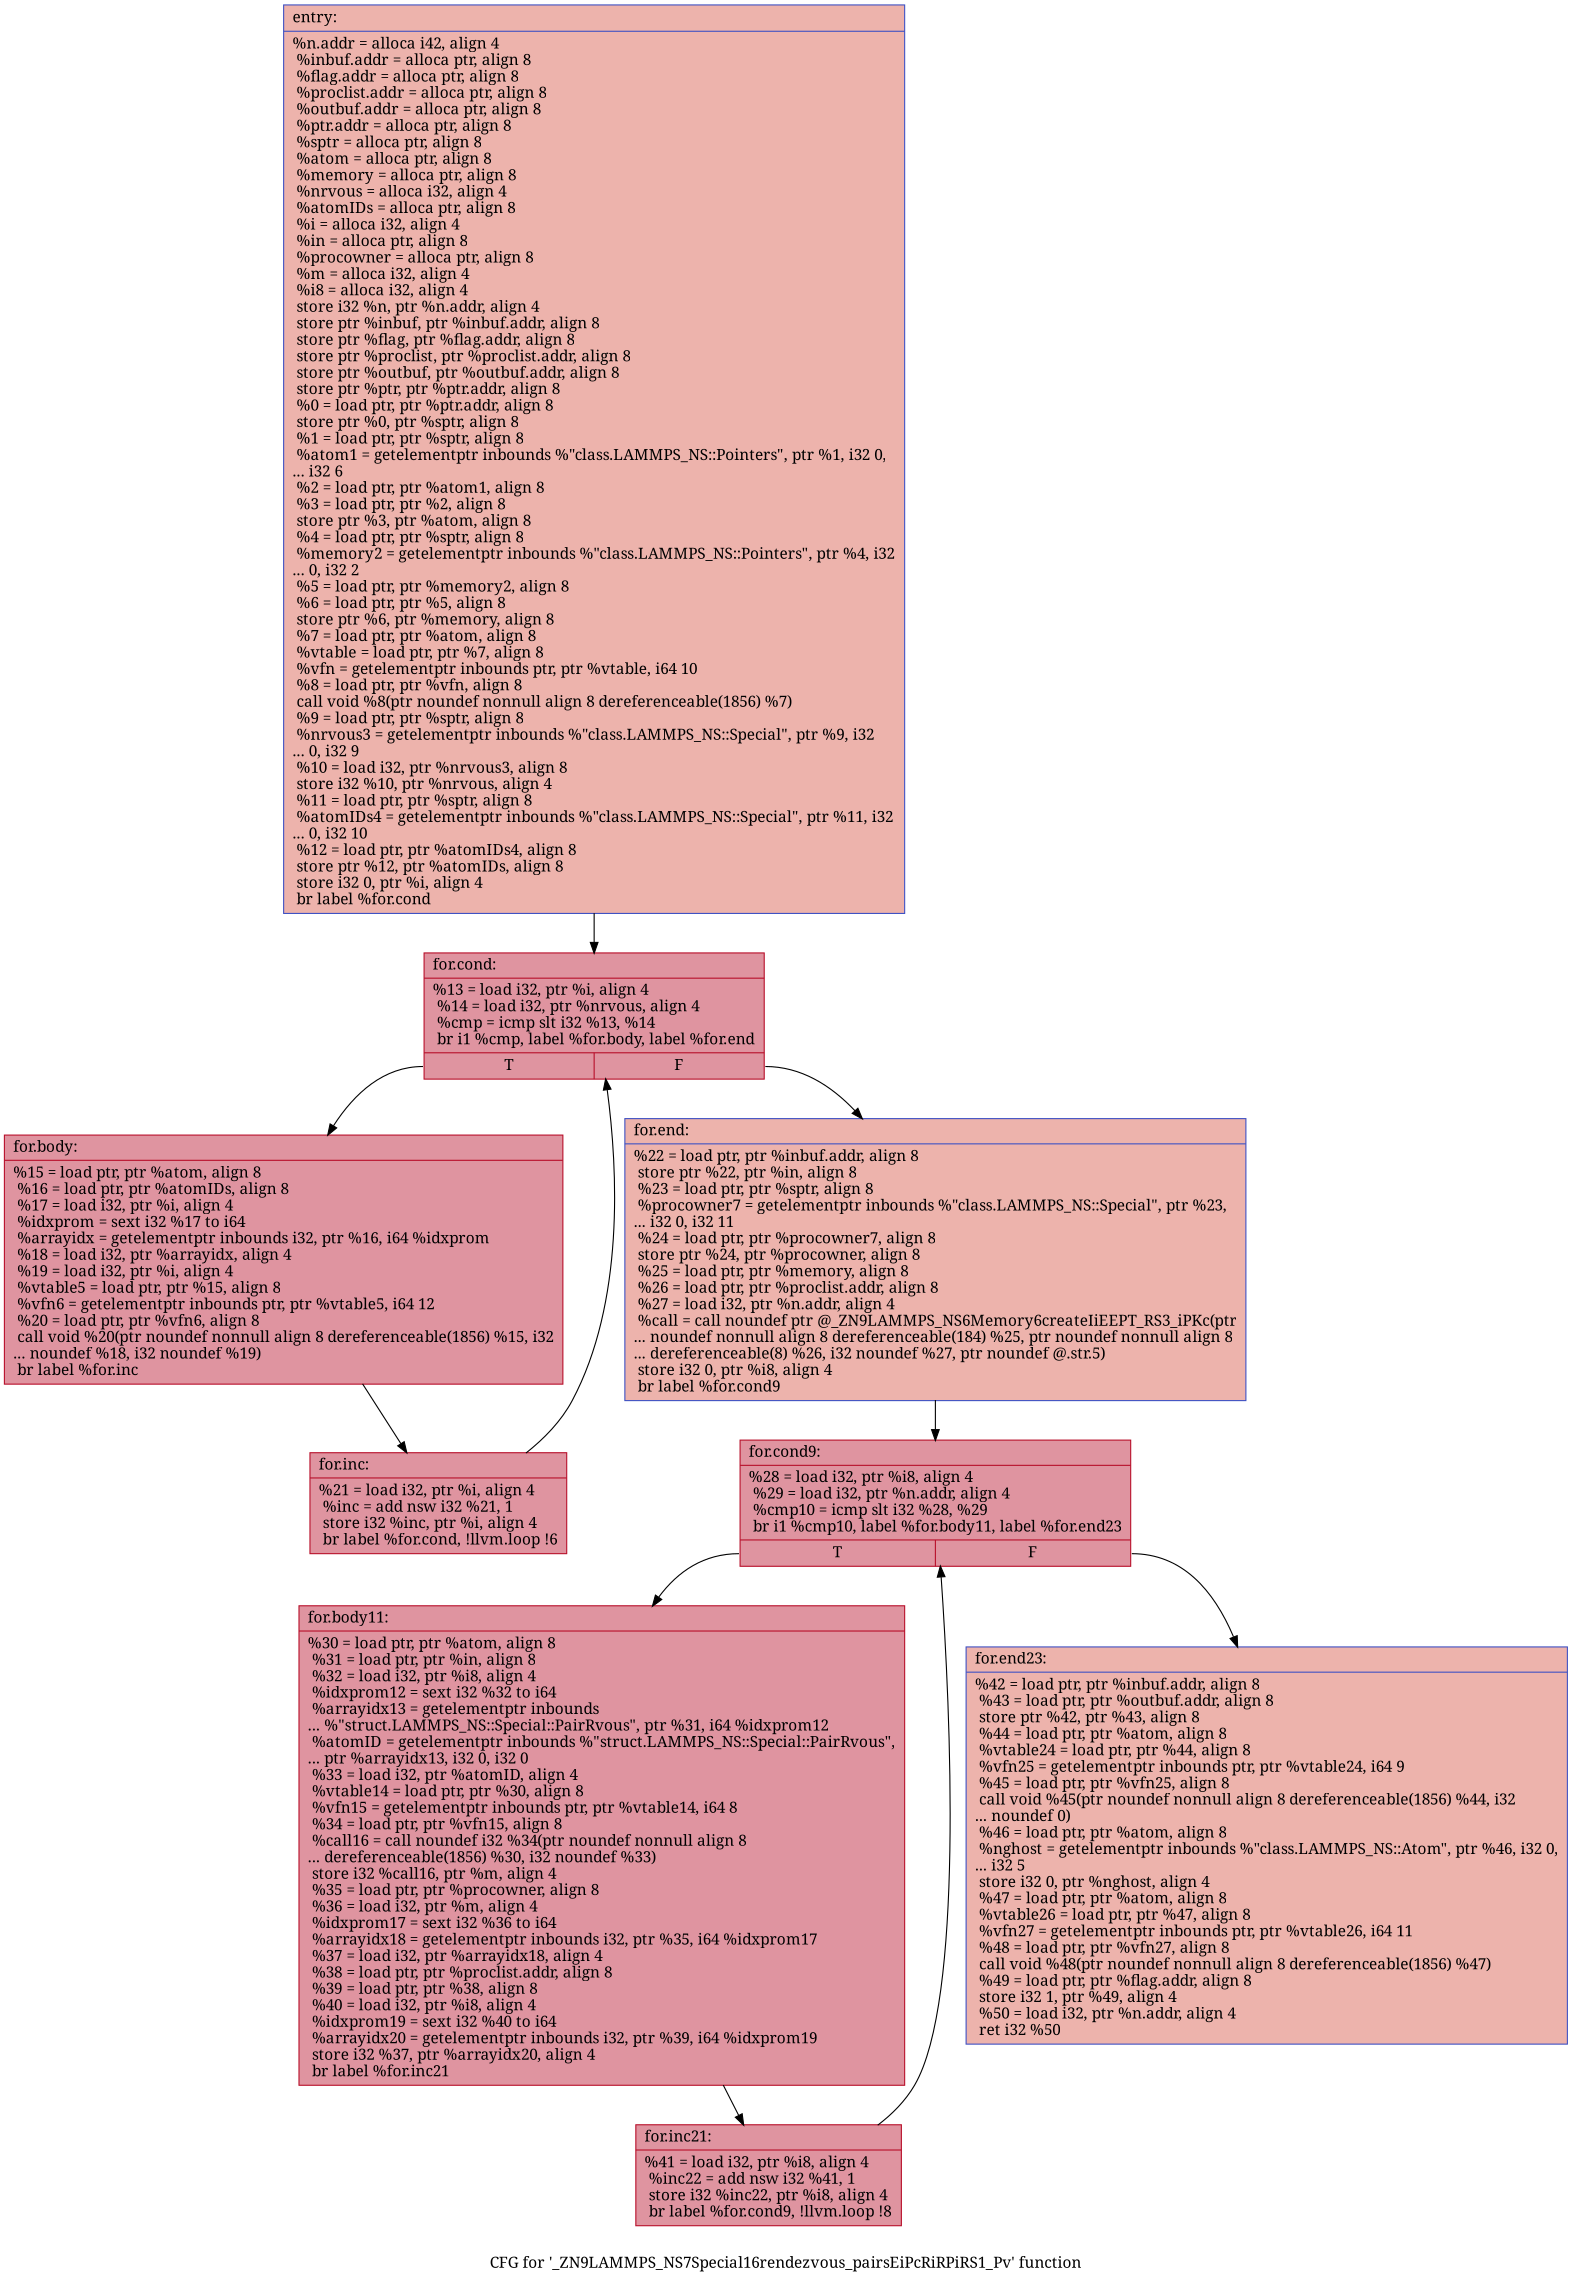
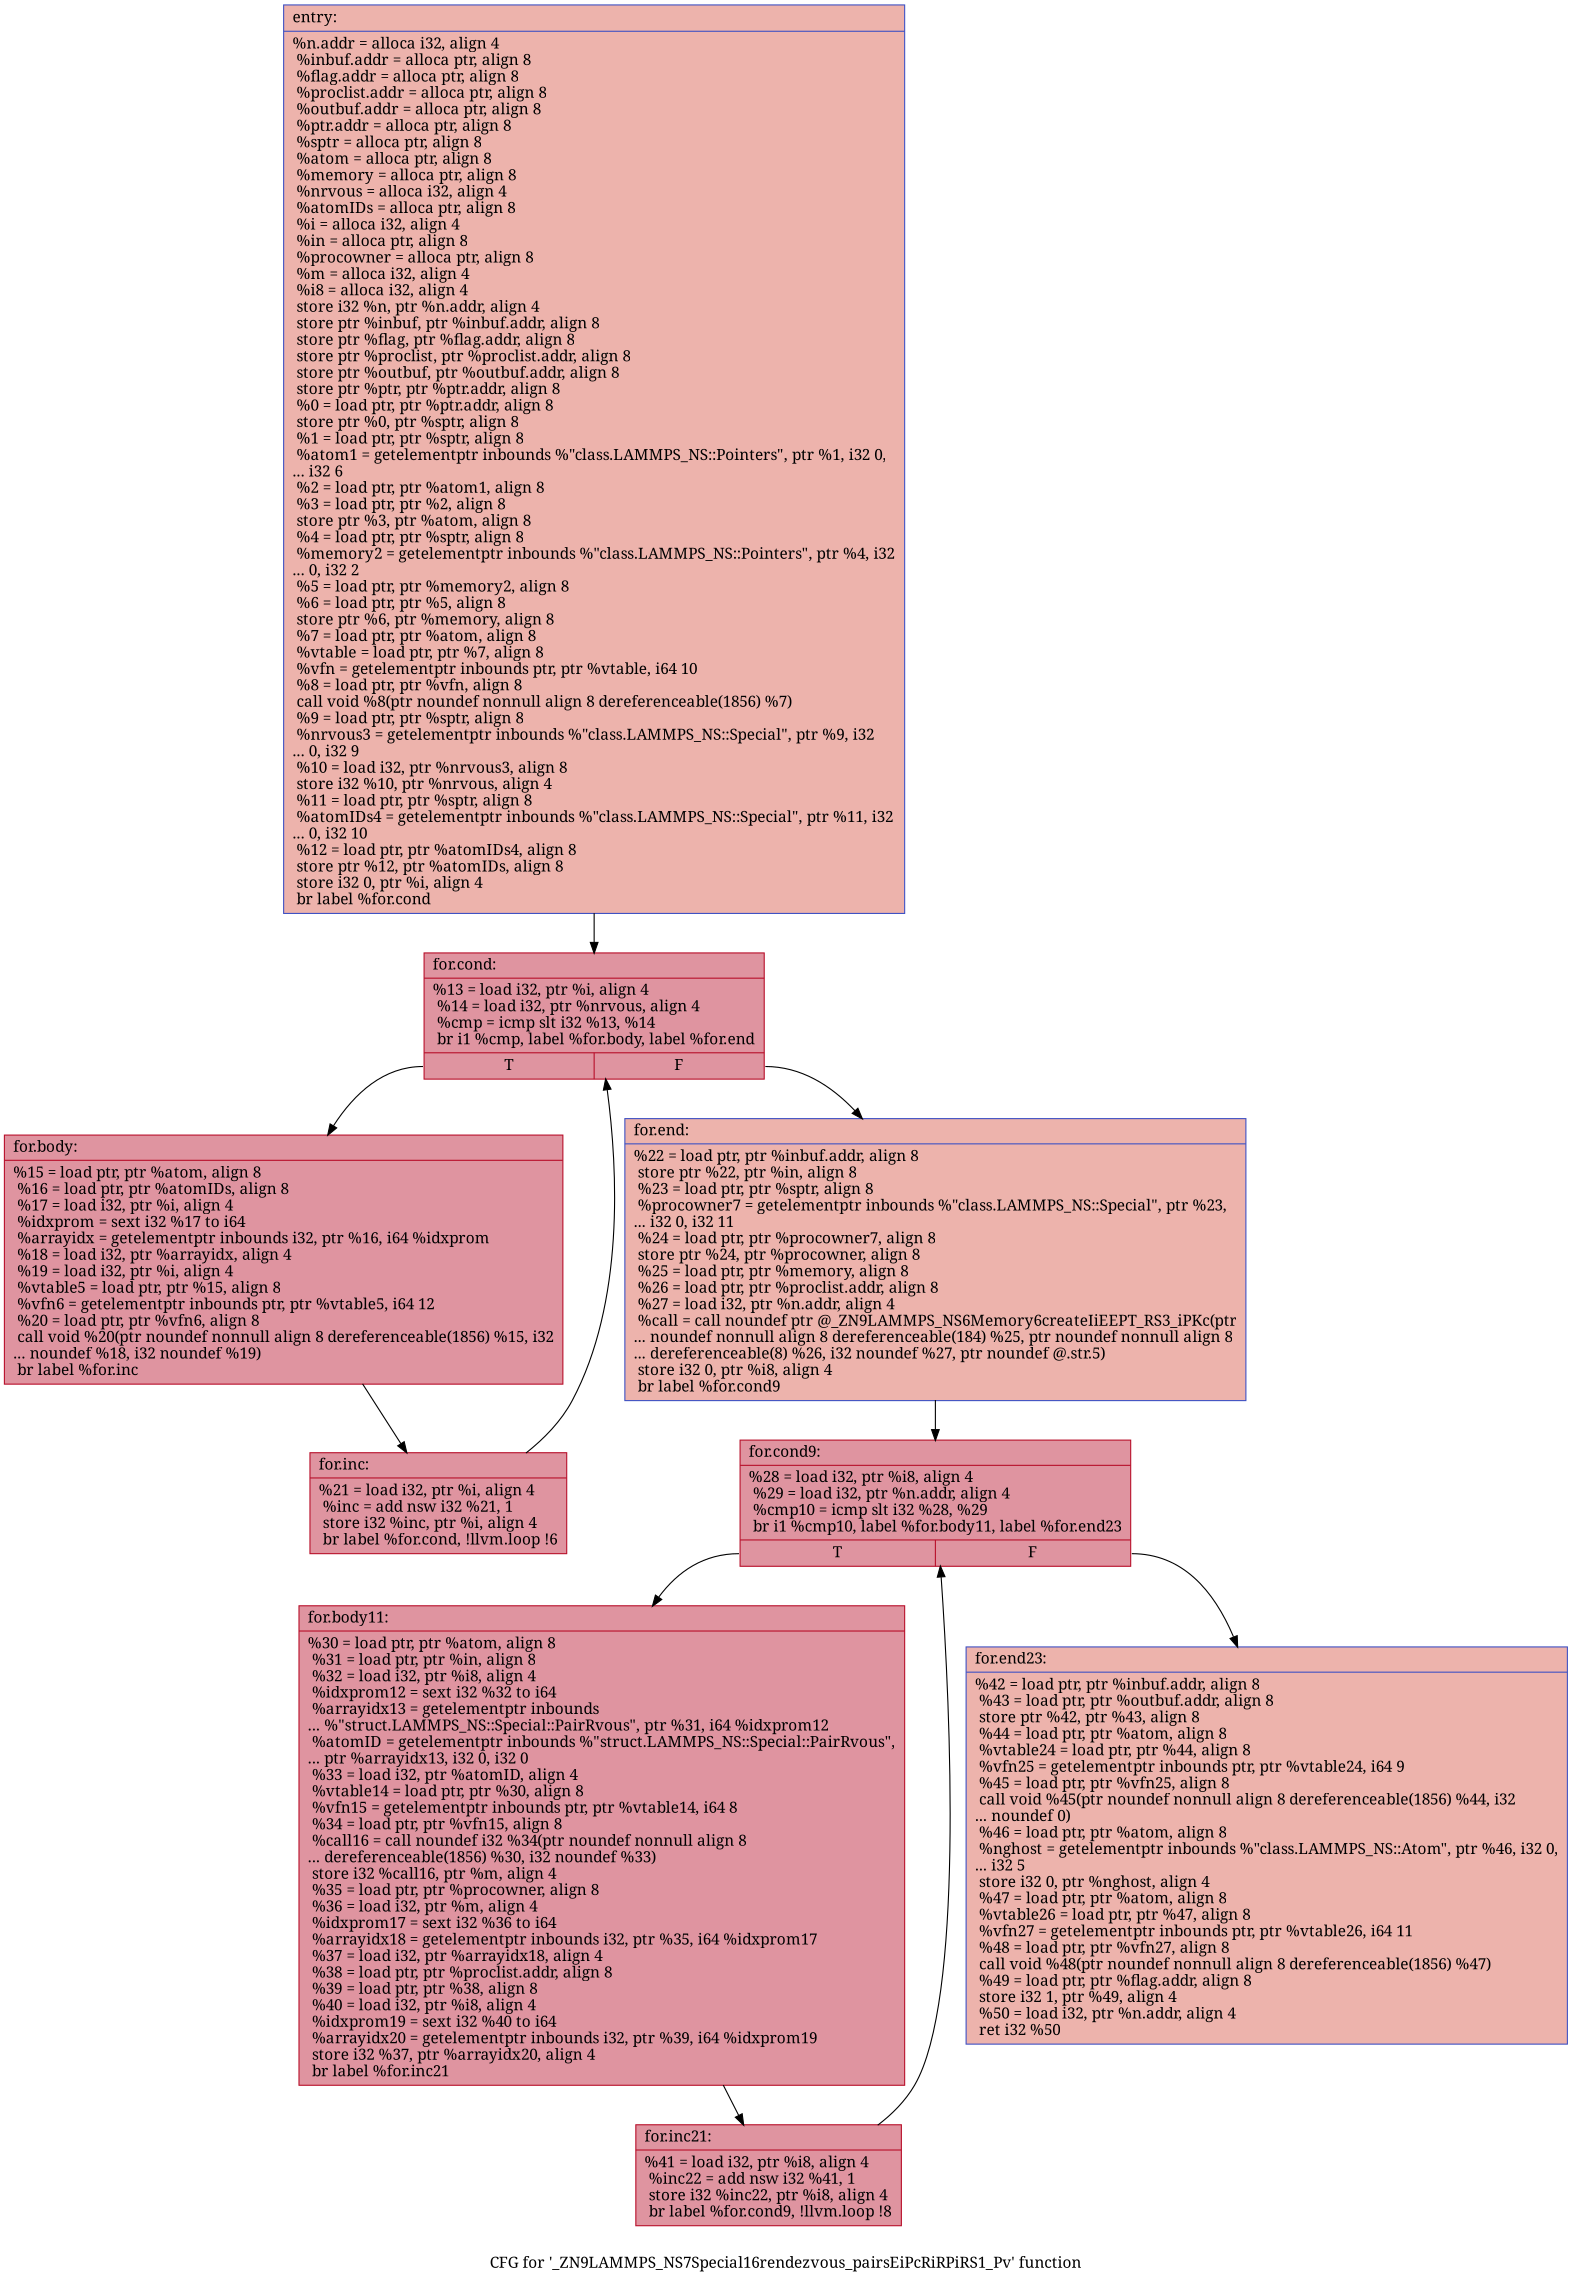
node "entry:": text "%n.addr = alloca i42, align 4" -> "%n.addr = alloca i32, align 4"
